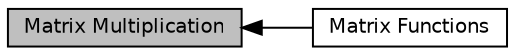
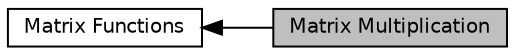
edge "Matrix Functions" -> "Matrix Multiplication": reversed
